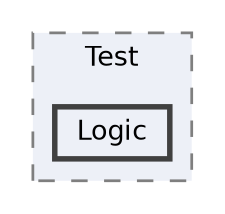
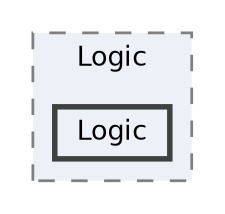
cluster "Test": label "Test" -> "Logic"
